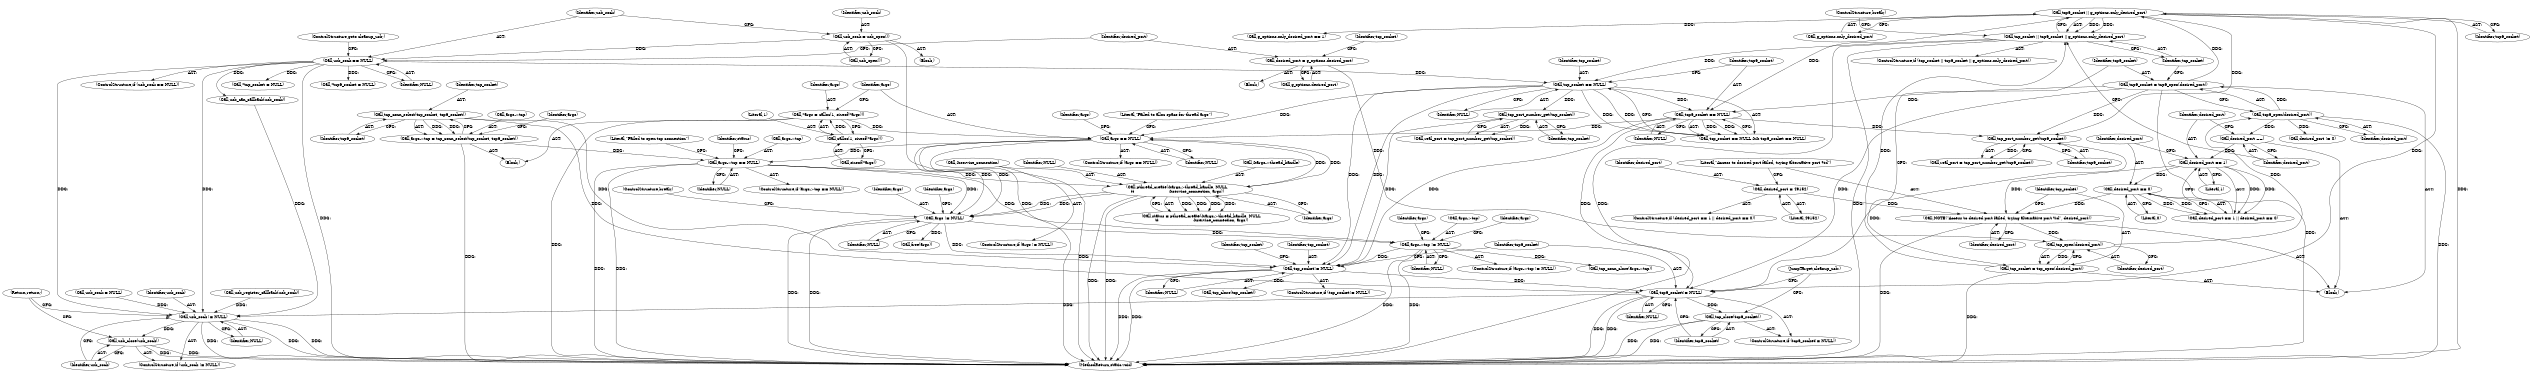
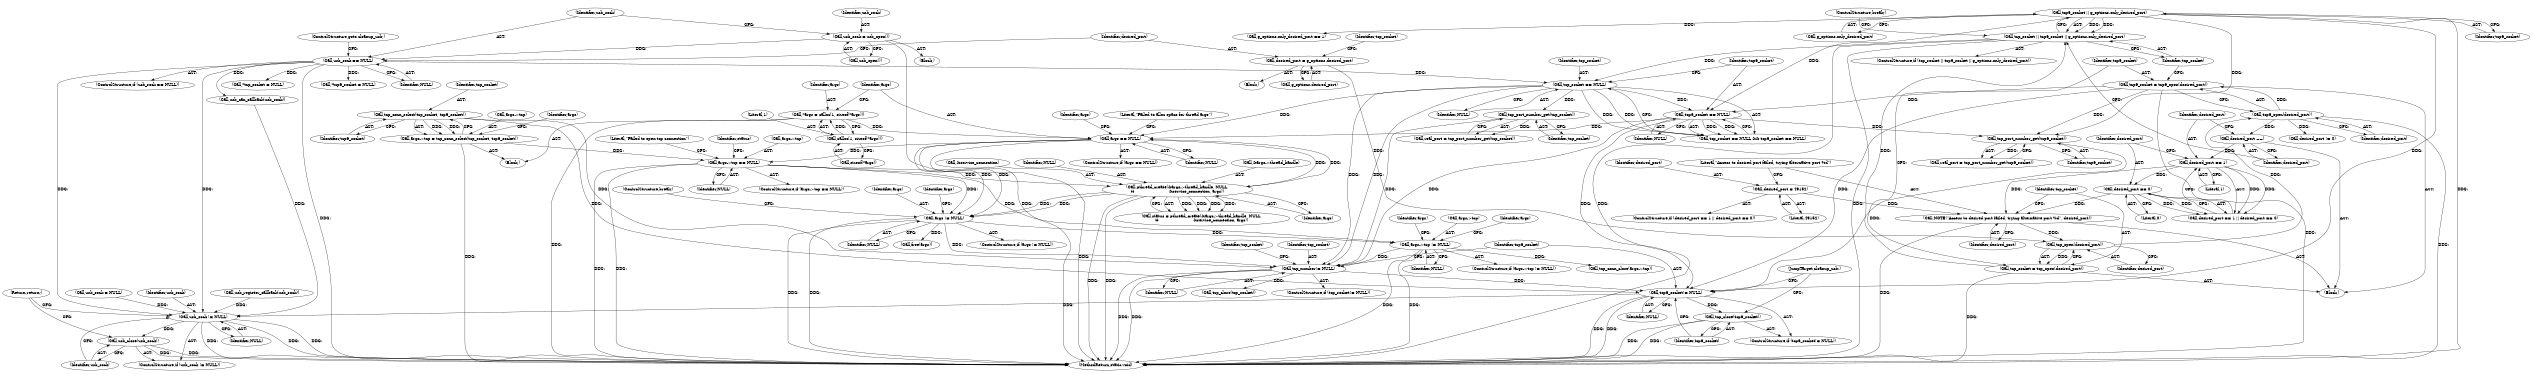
edge "(Call,tcp6_socket = tcp6_open(desired_port))" -> "(Call,tcp6_socket || g_options.only_desired_port)": removed, label "DDG:"
edge "(Call,&service_connection)" -> "(ControlStructure,if (args != NULL))": now "(Call,args != NULL)" -> "(ControlStructure,if (args != NULL))"
node "(Call,tcp_socket!= NULL)": label "(Call,tcp_socket!= NULL)" -> "(Call,tcp_number!= NULL)"
